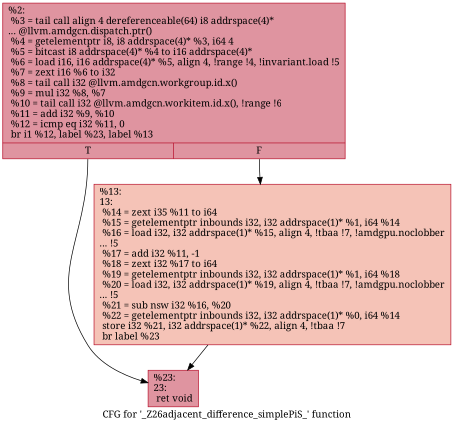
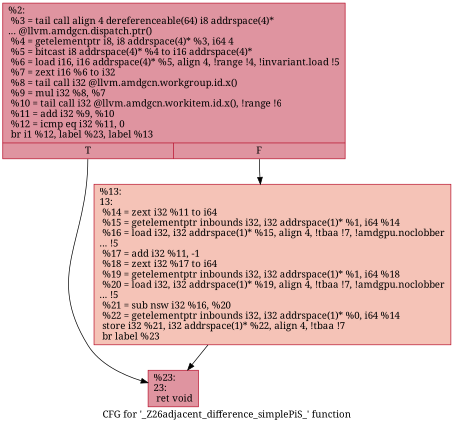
node "%13:": text "%14 = zext i35 %11 to i64" -> "%14 = zext i32 %11 to i64"
